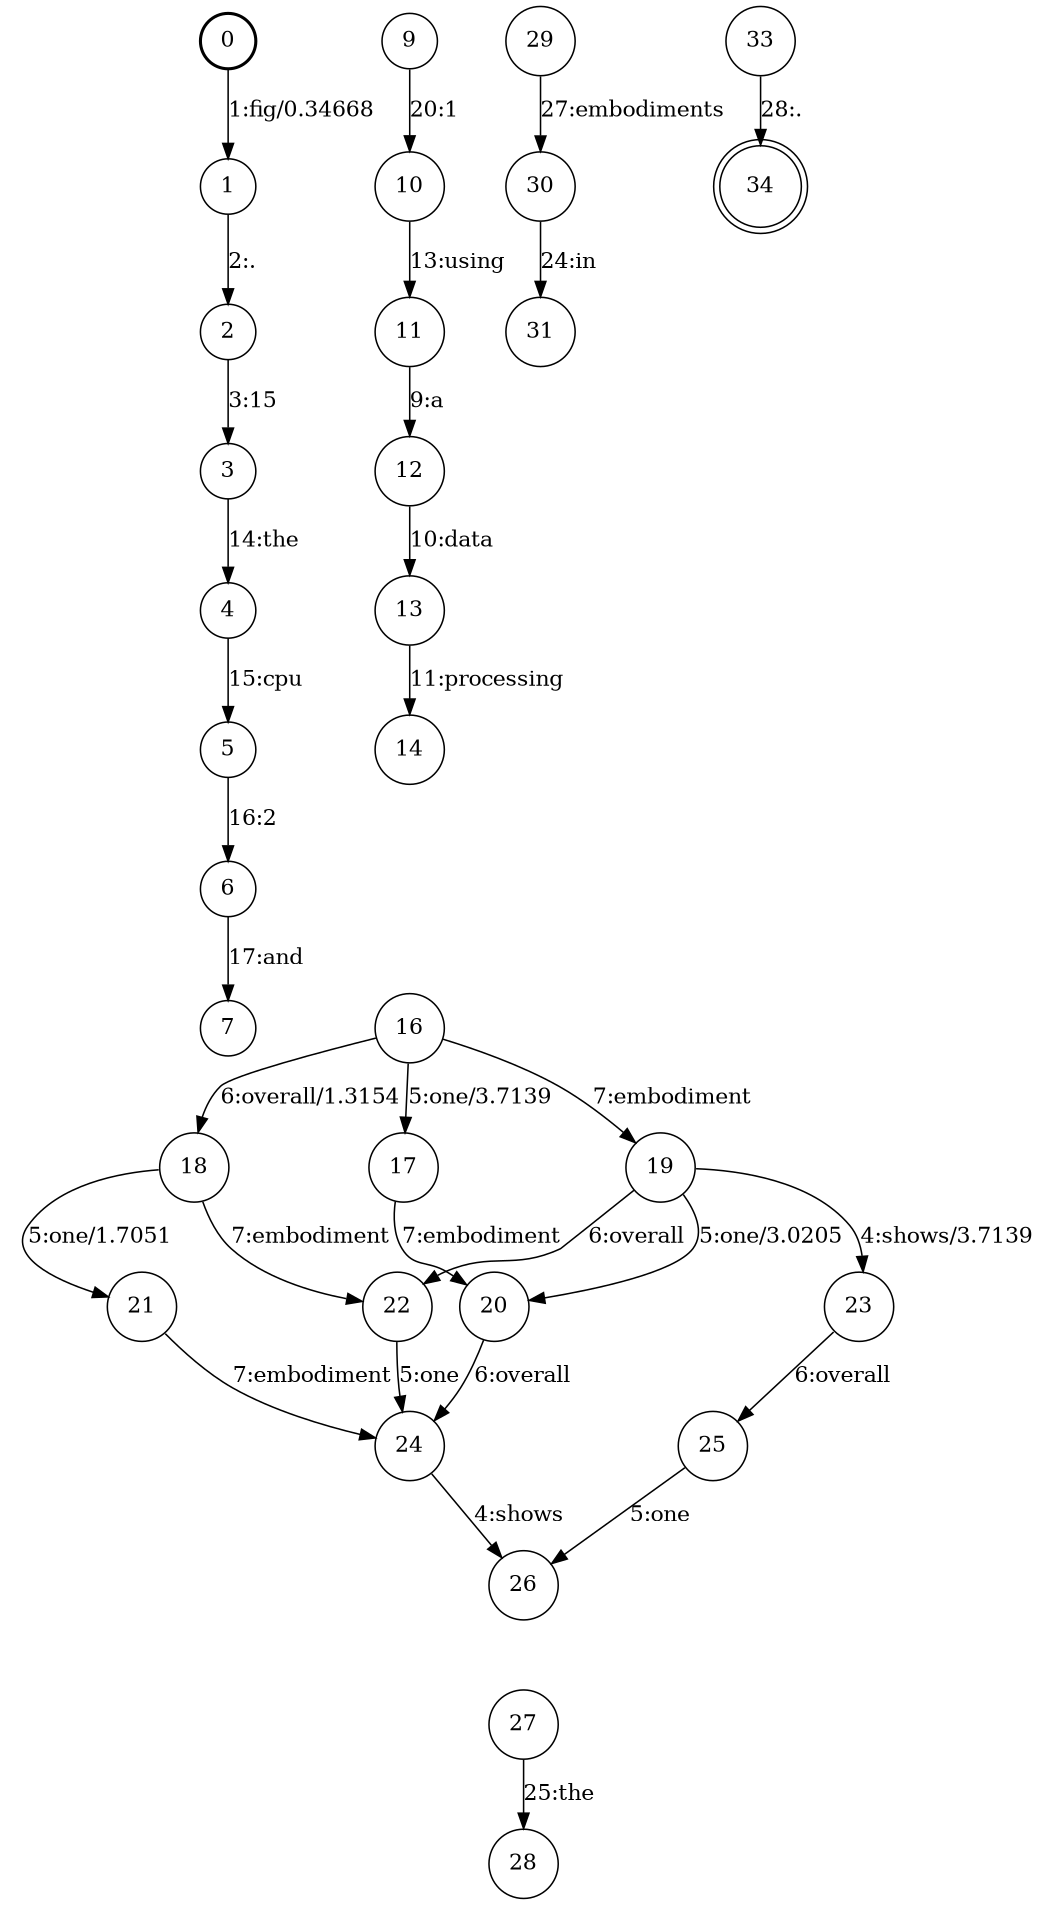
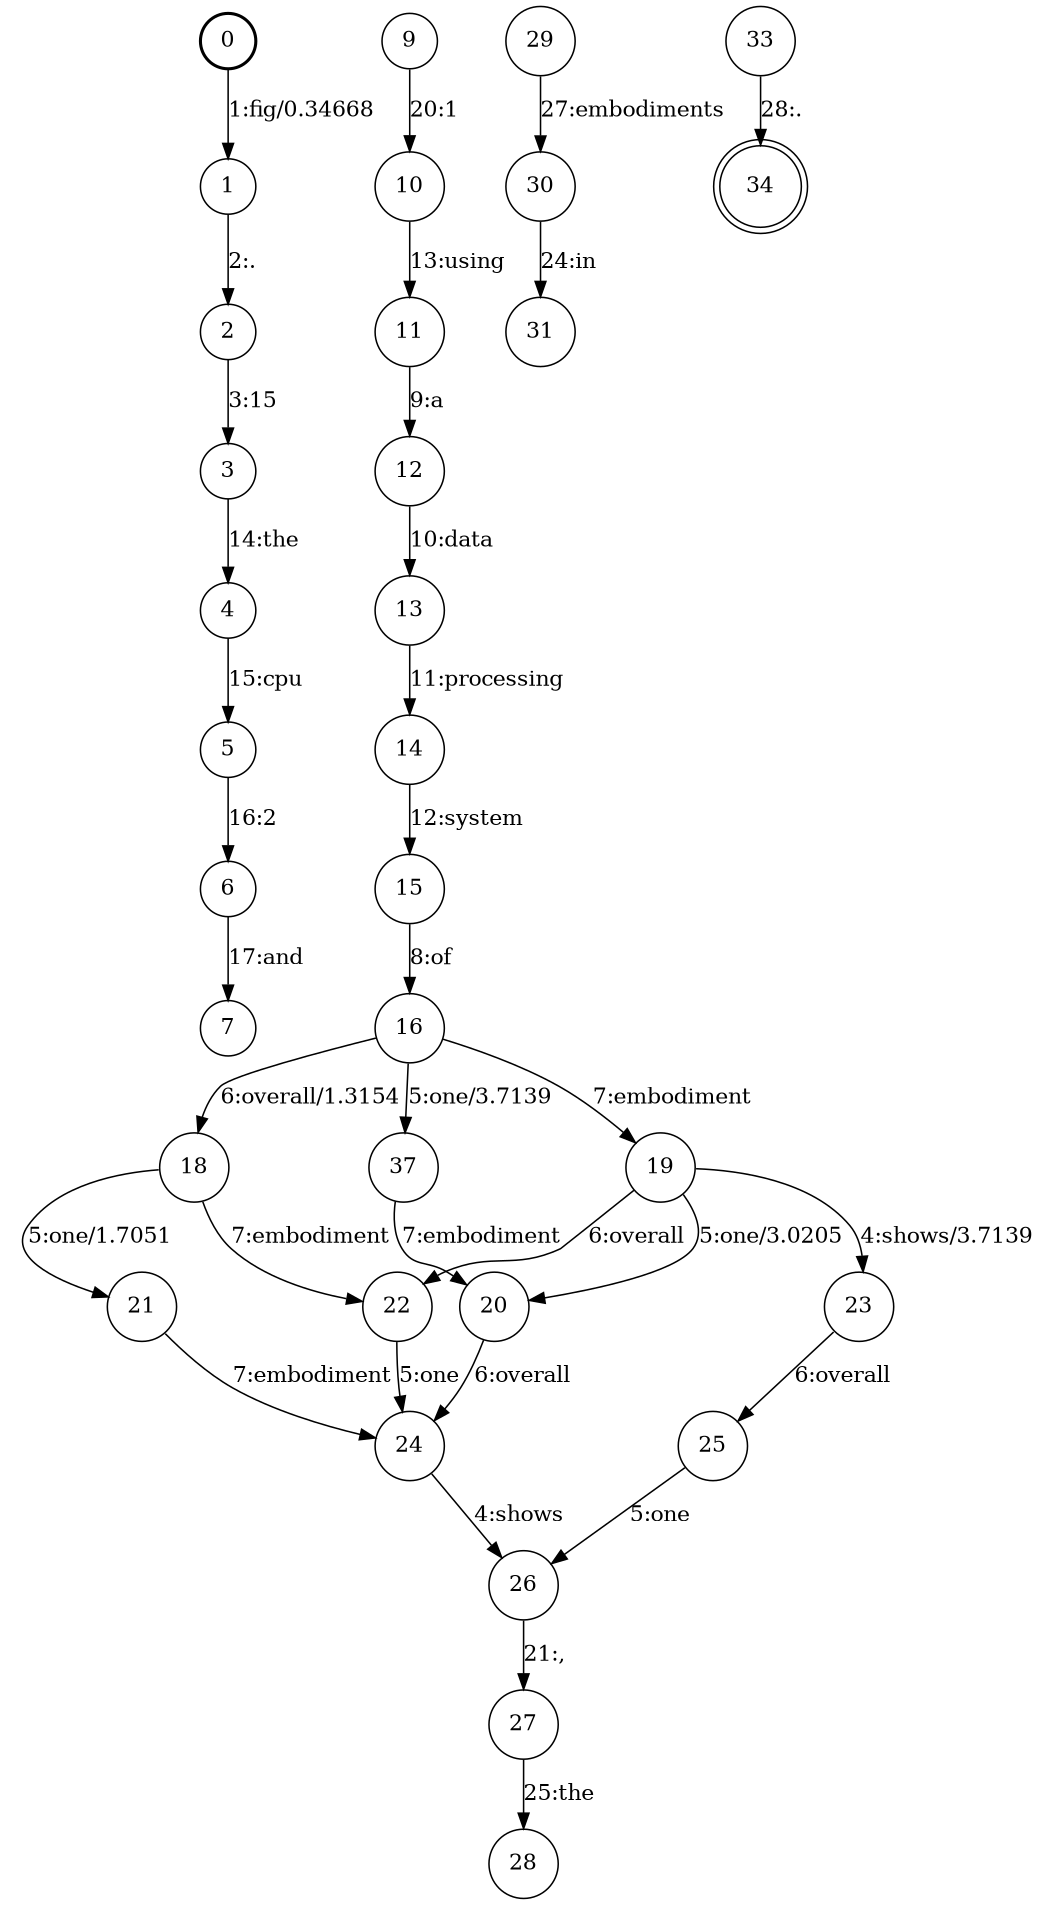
node "15": added
node "17": label "17" -> "37"
edge "26" -> "27": added, label "21:,"
